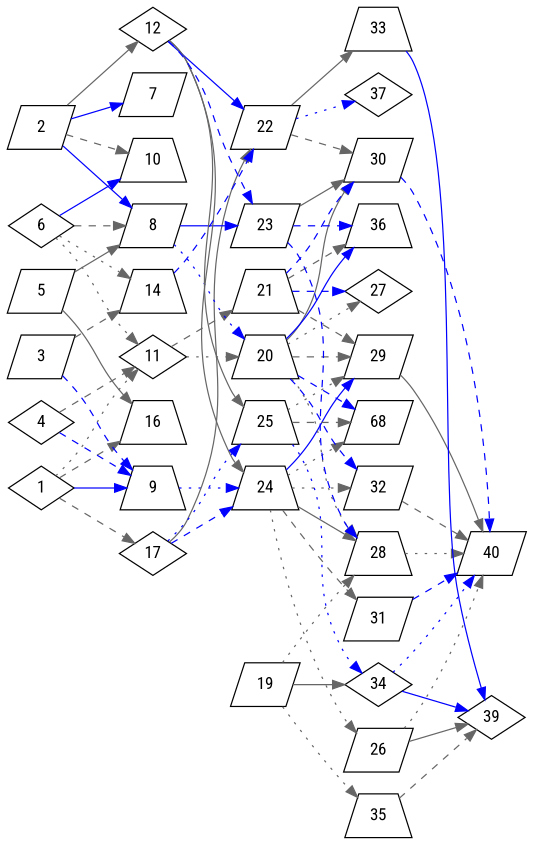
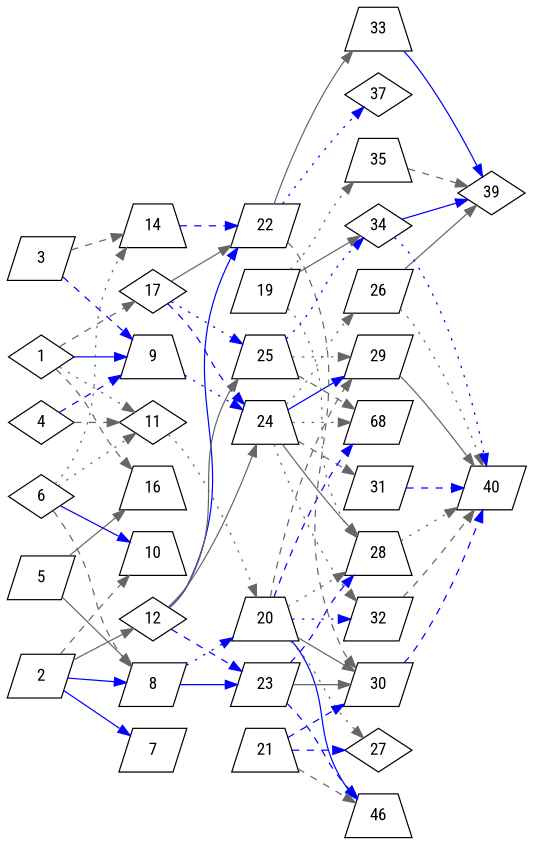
node "36": label "36" -> "46"
edge "21" -> "29": removed
edge "11" -> "21": removed
edge "20" -> "32": style dashed -> dotted
